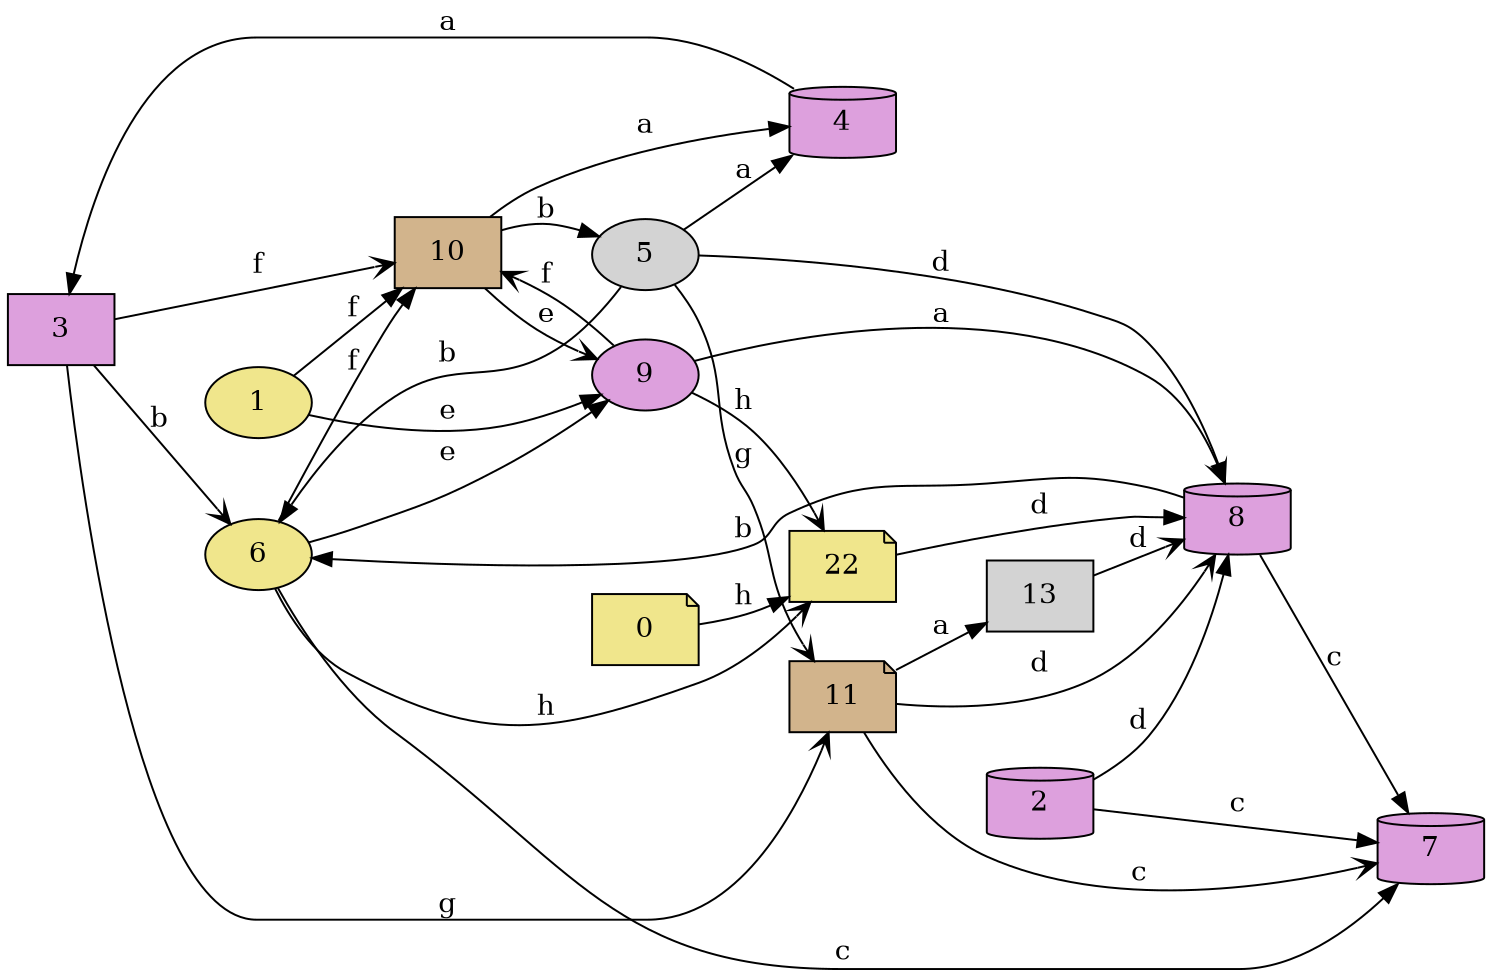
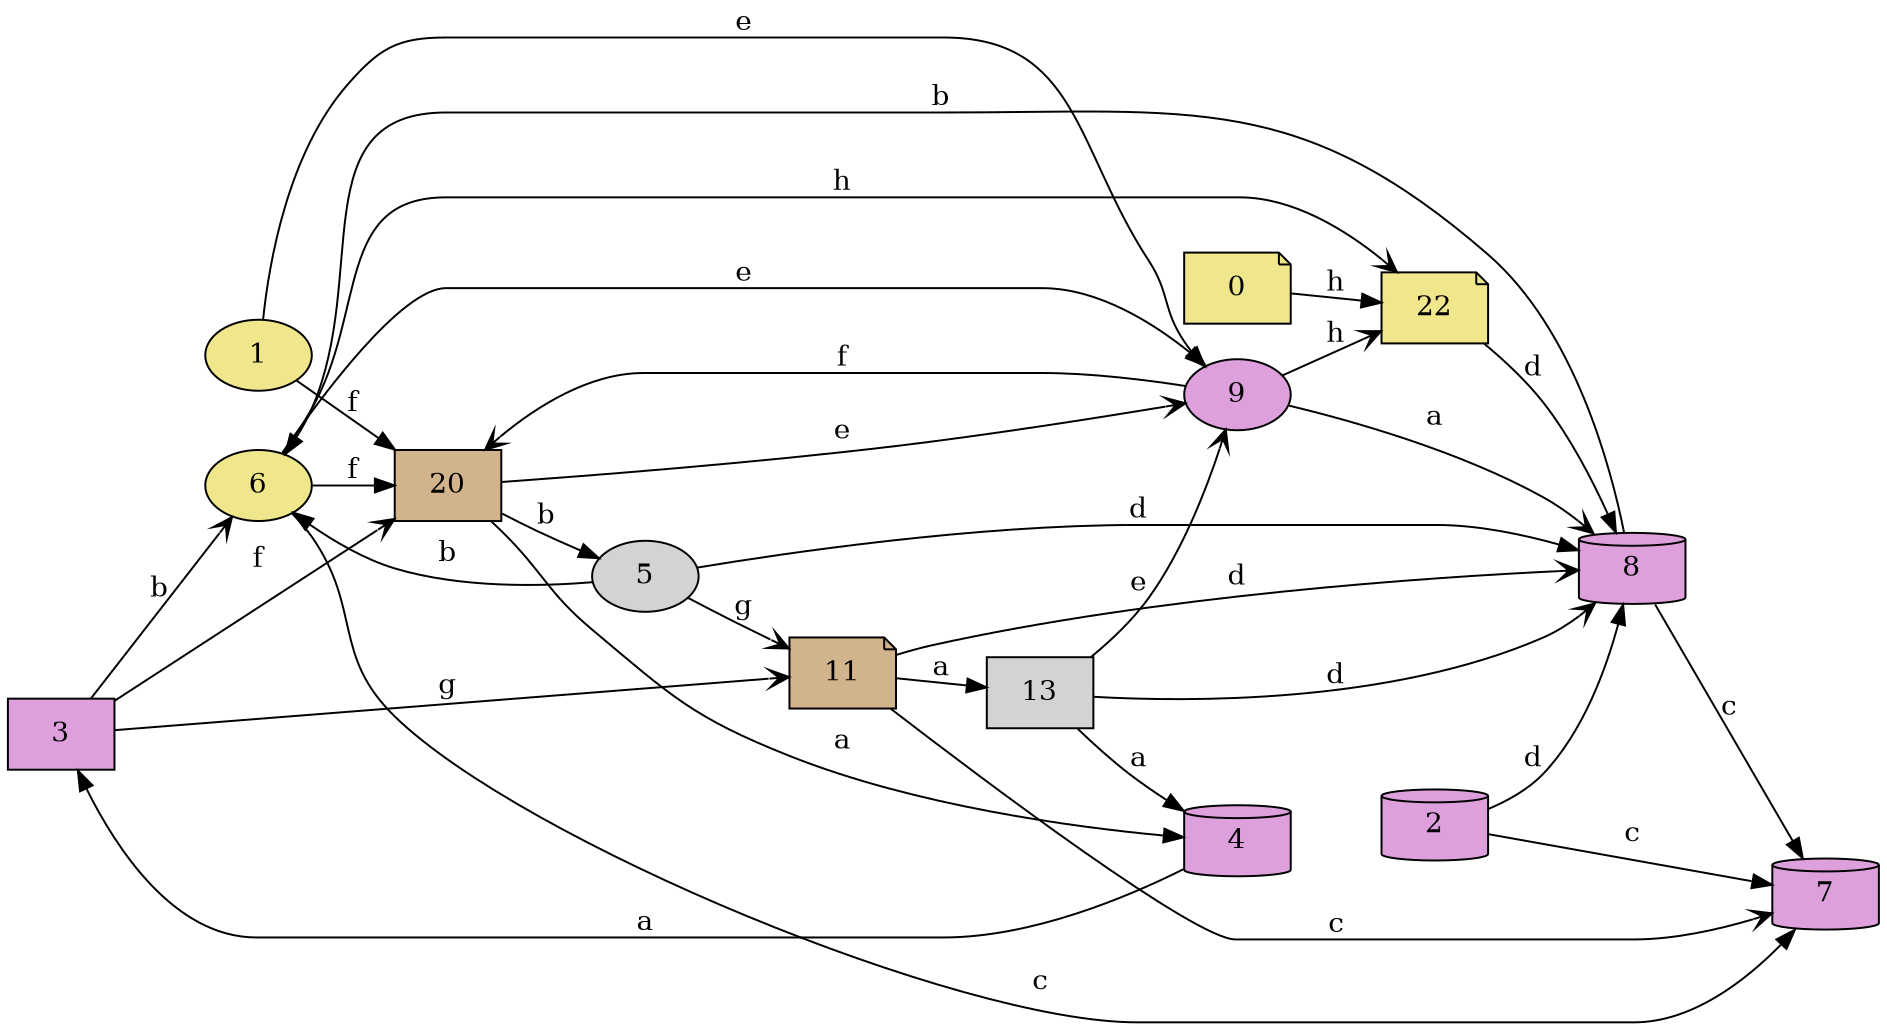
edge "5" -> "4": now "13" -> "4"
node "10": label "10" -> "20"
edge "13" -> "9": added, label "e"
